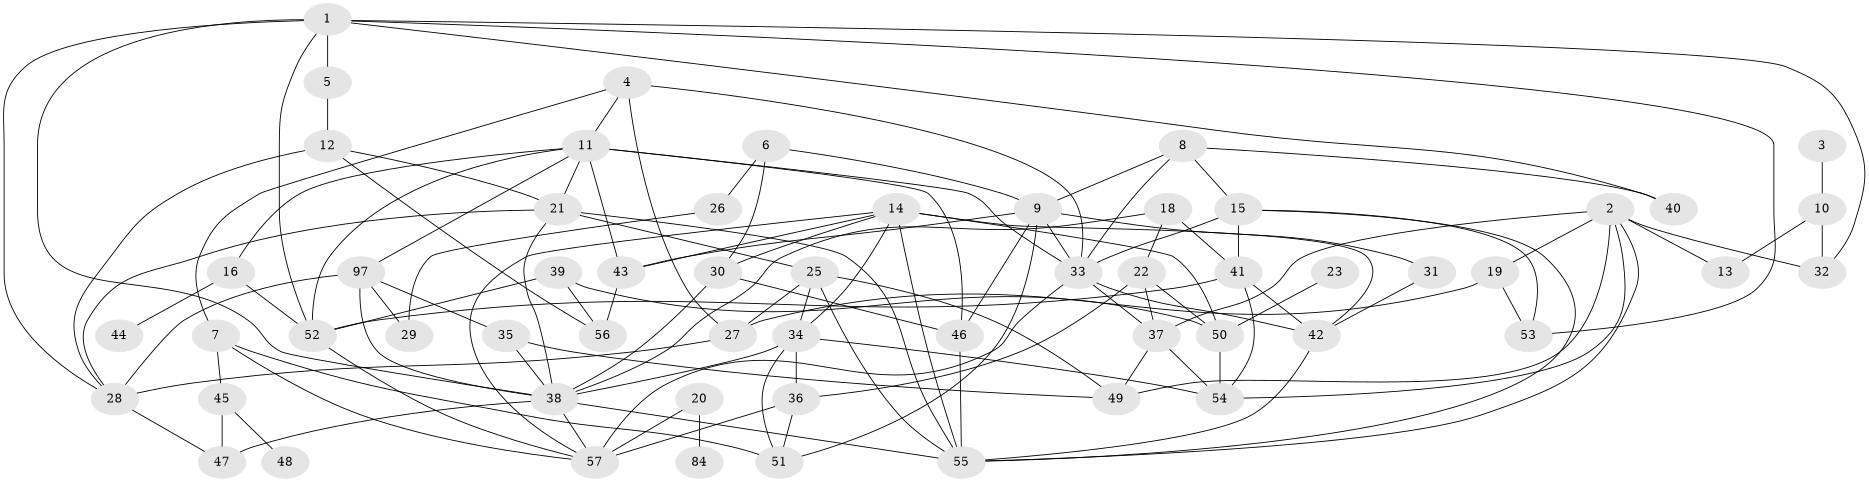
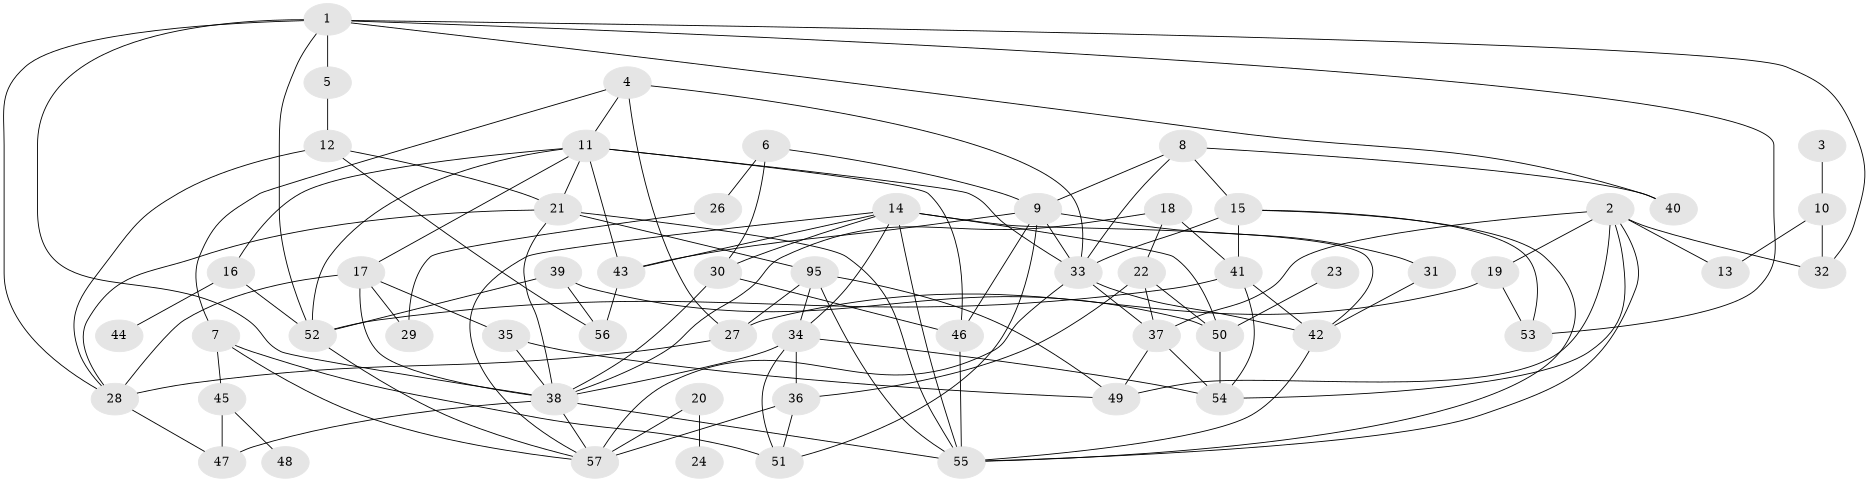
node "97": label "97" -> "17"
node "25": label "25" -> "95"
node "84": label "84" -> "24"
